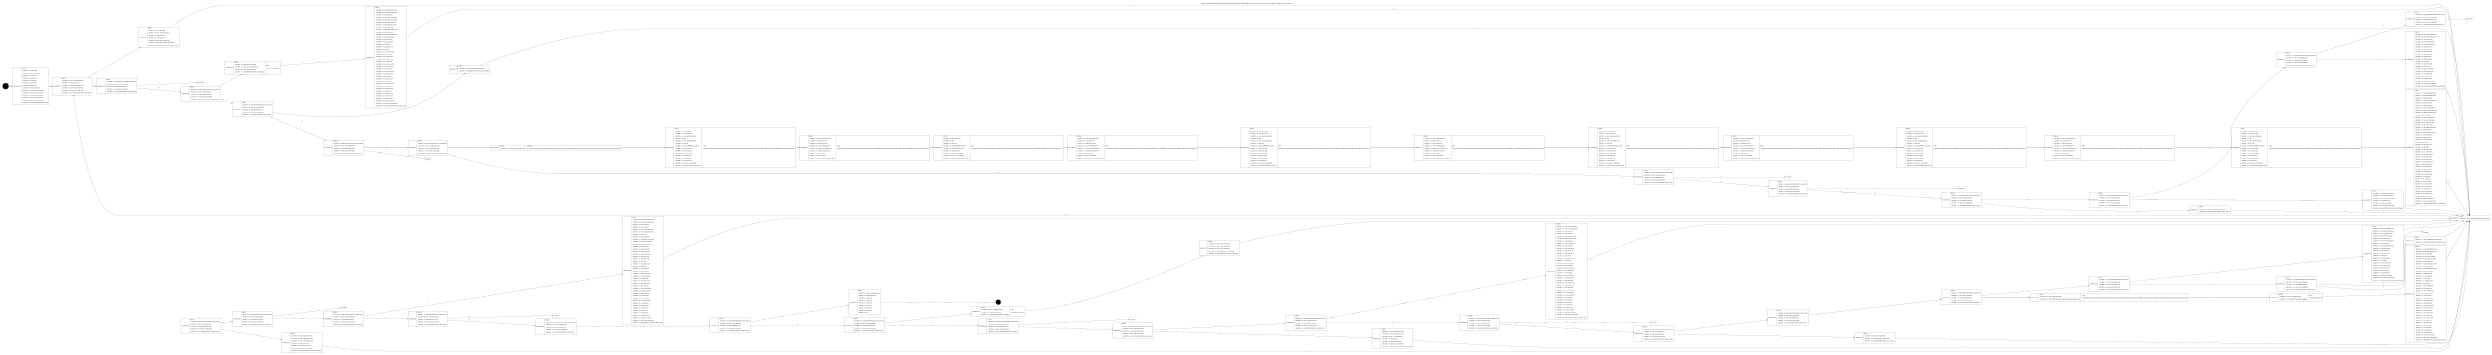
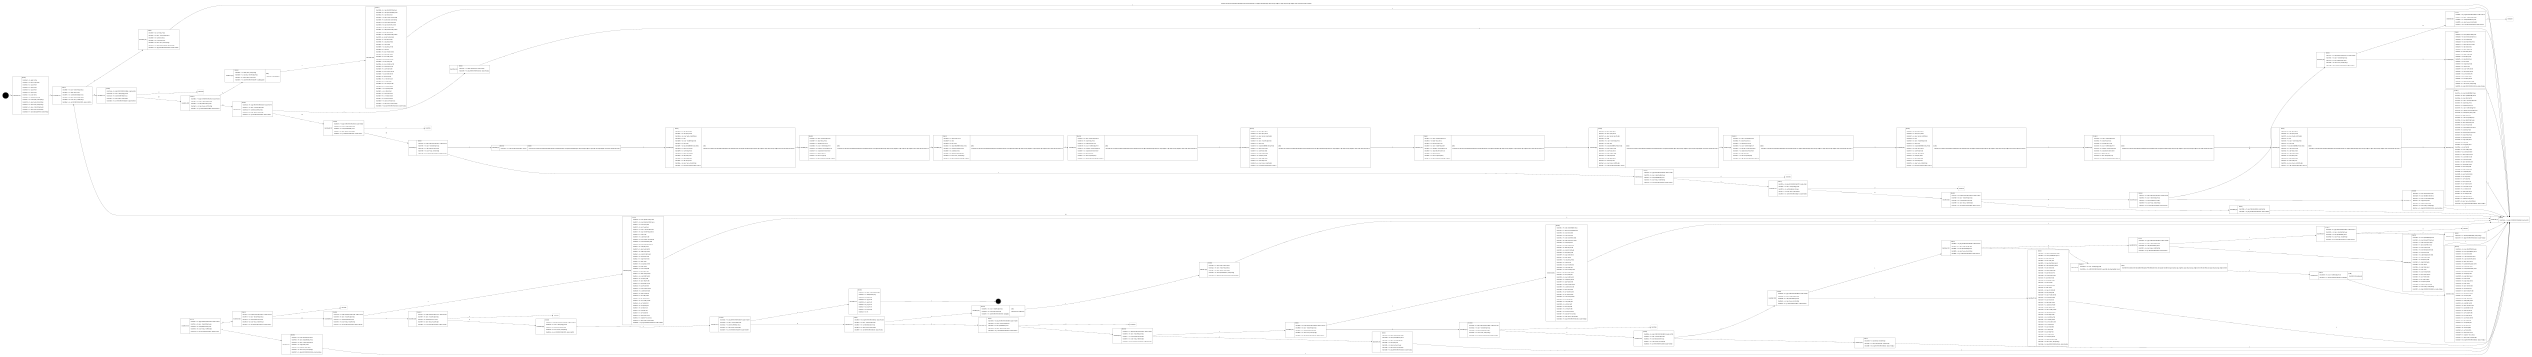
node "0x401be7 [134]": added
